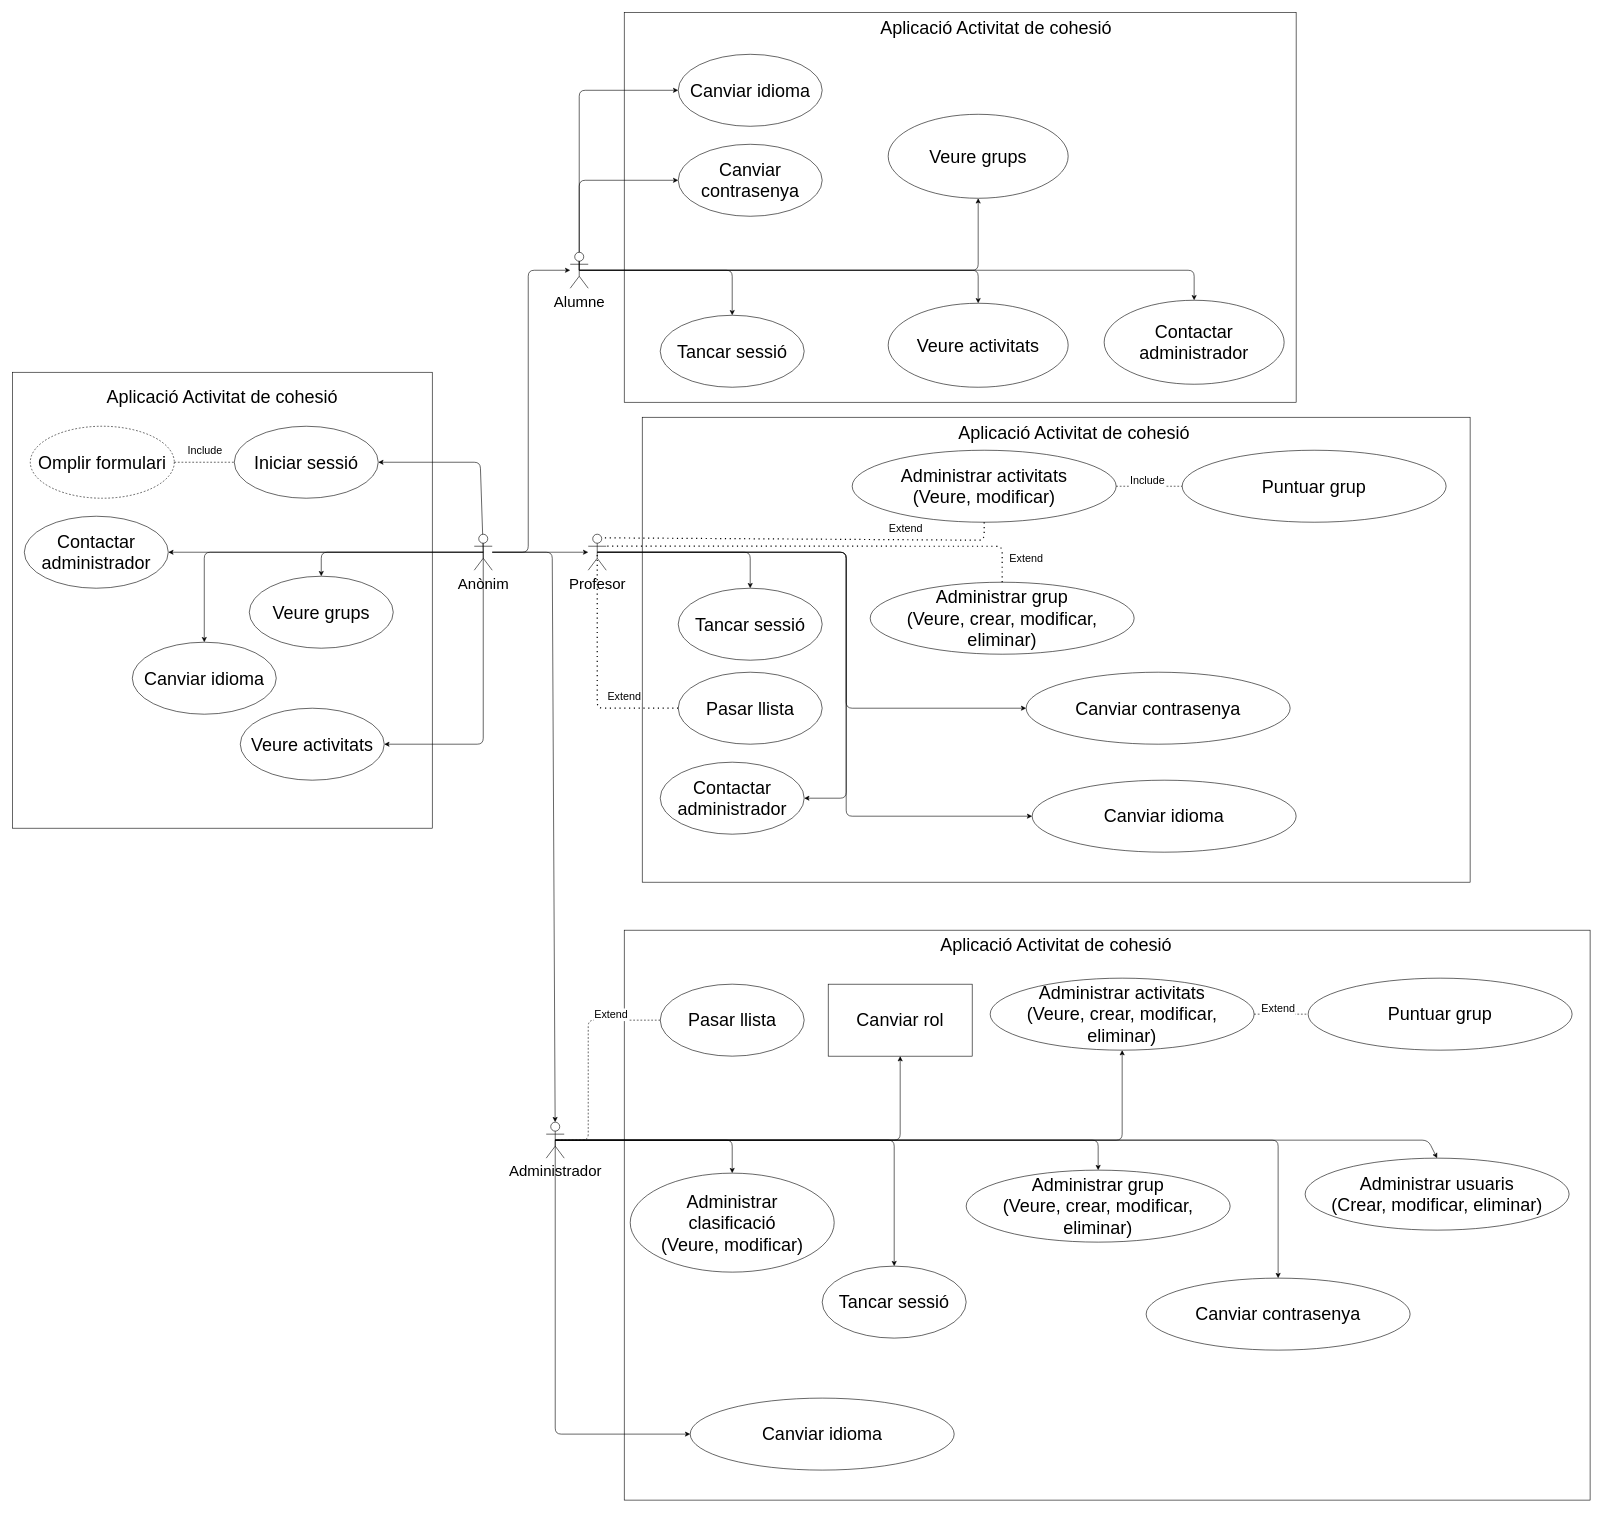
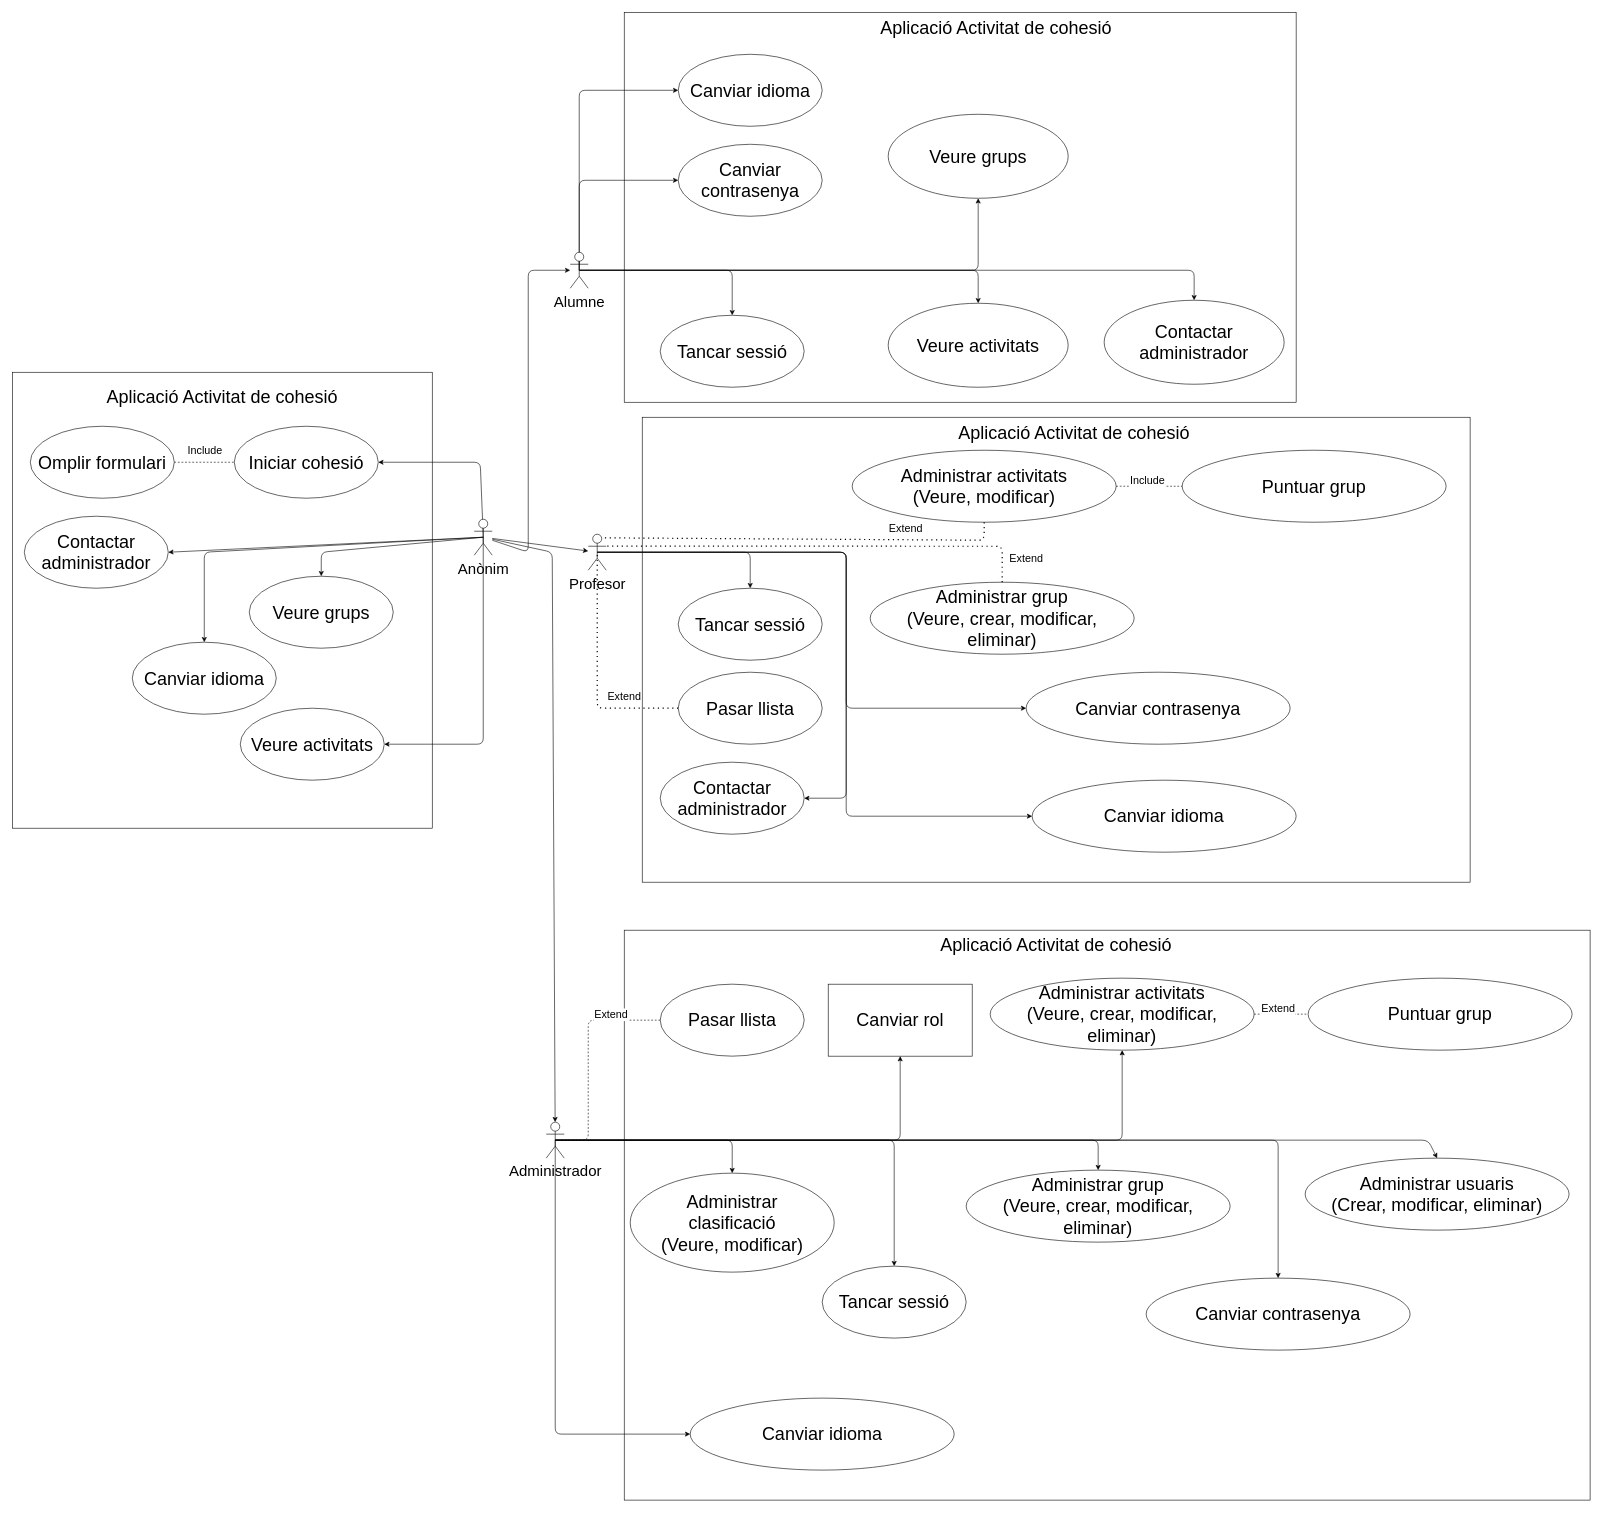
node "Omplir formulari": style dashed -> solid
node "Iniciar sessió": label "Iniciar sessió" -> "Iniciar cohesió"
node "Anònim": moved (483, 552) -> (483, 537)
